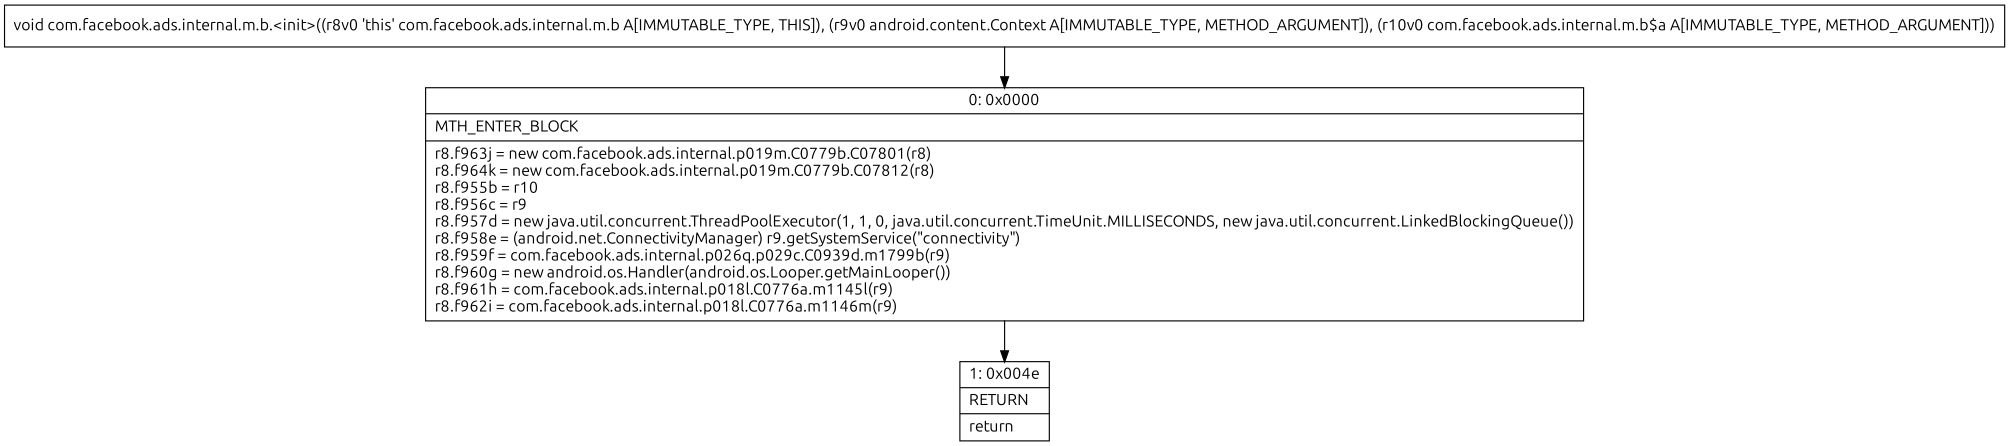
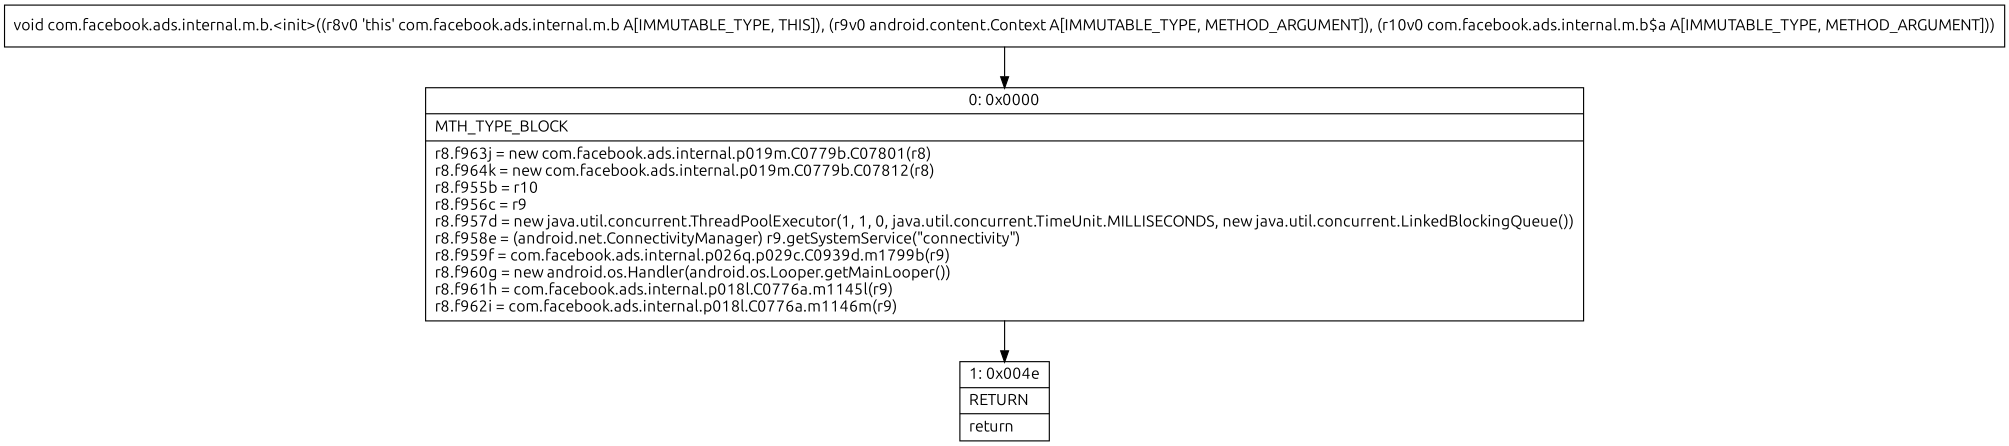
node "0: 0x0000": text "MTH_ENTER_BLOCK" -> "MTH_TYPE_BLOCK"
